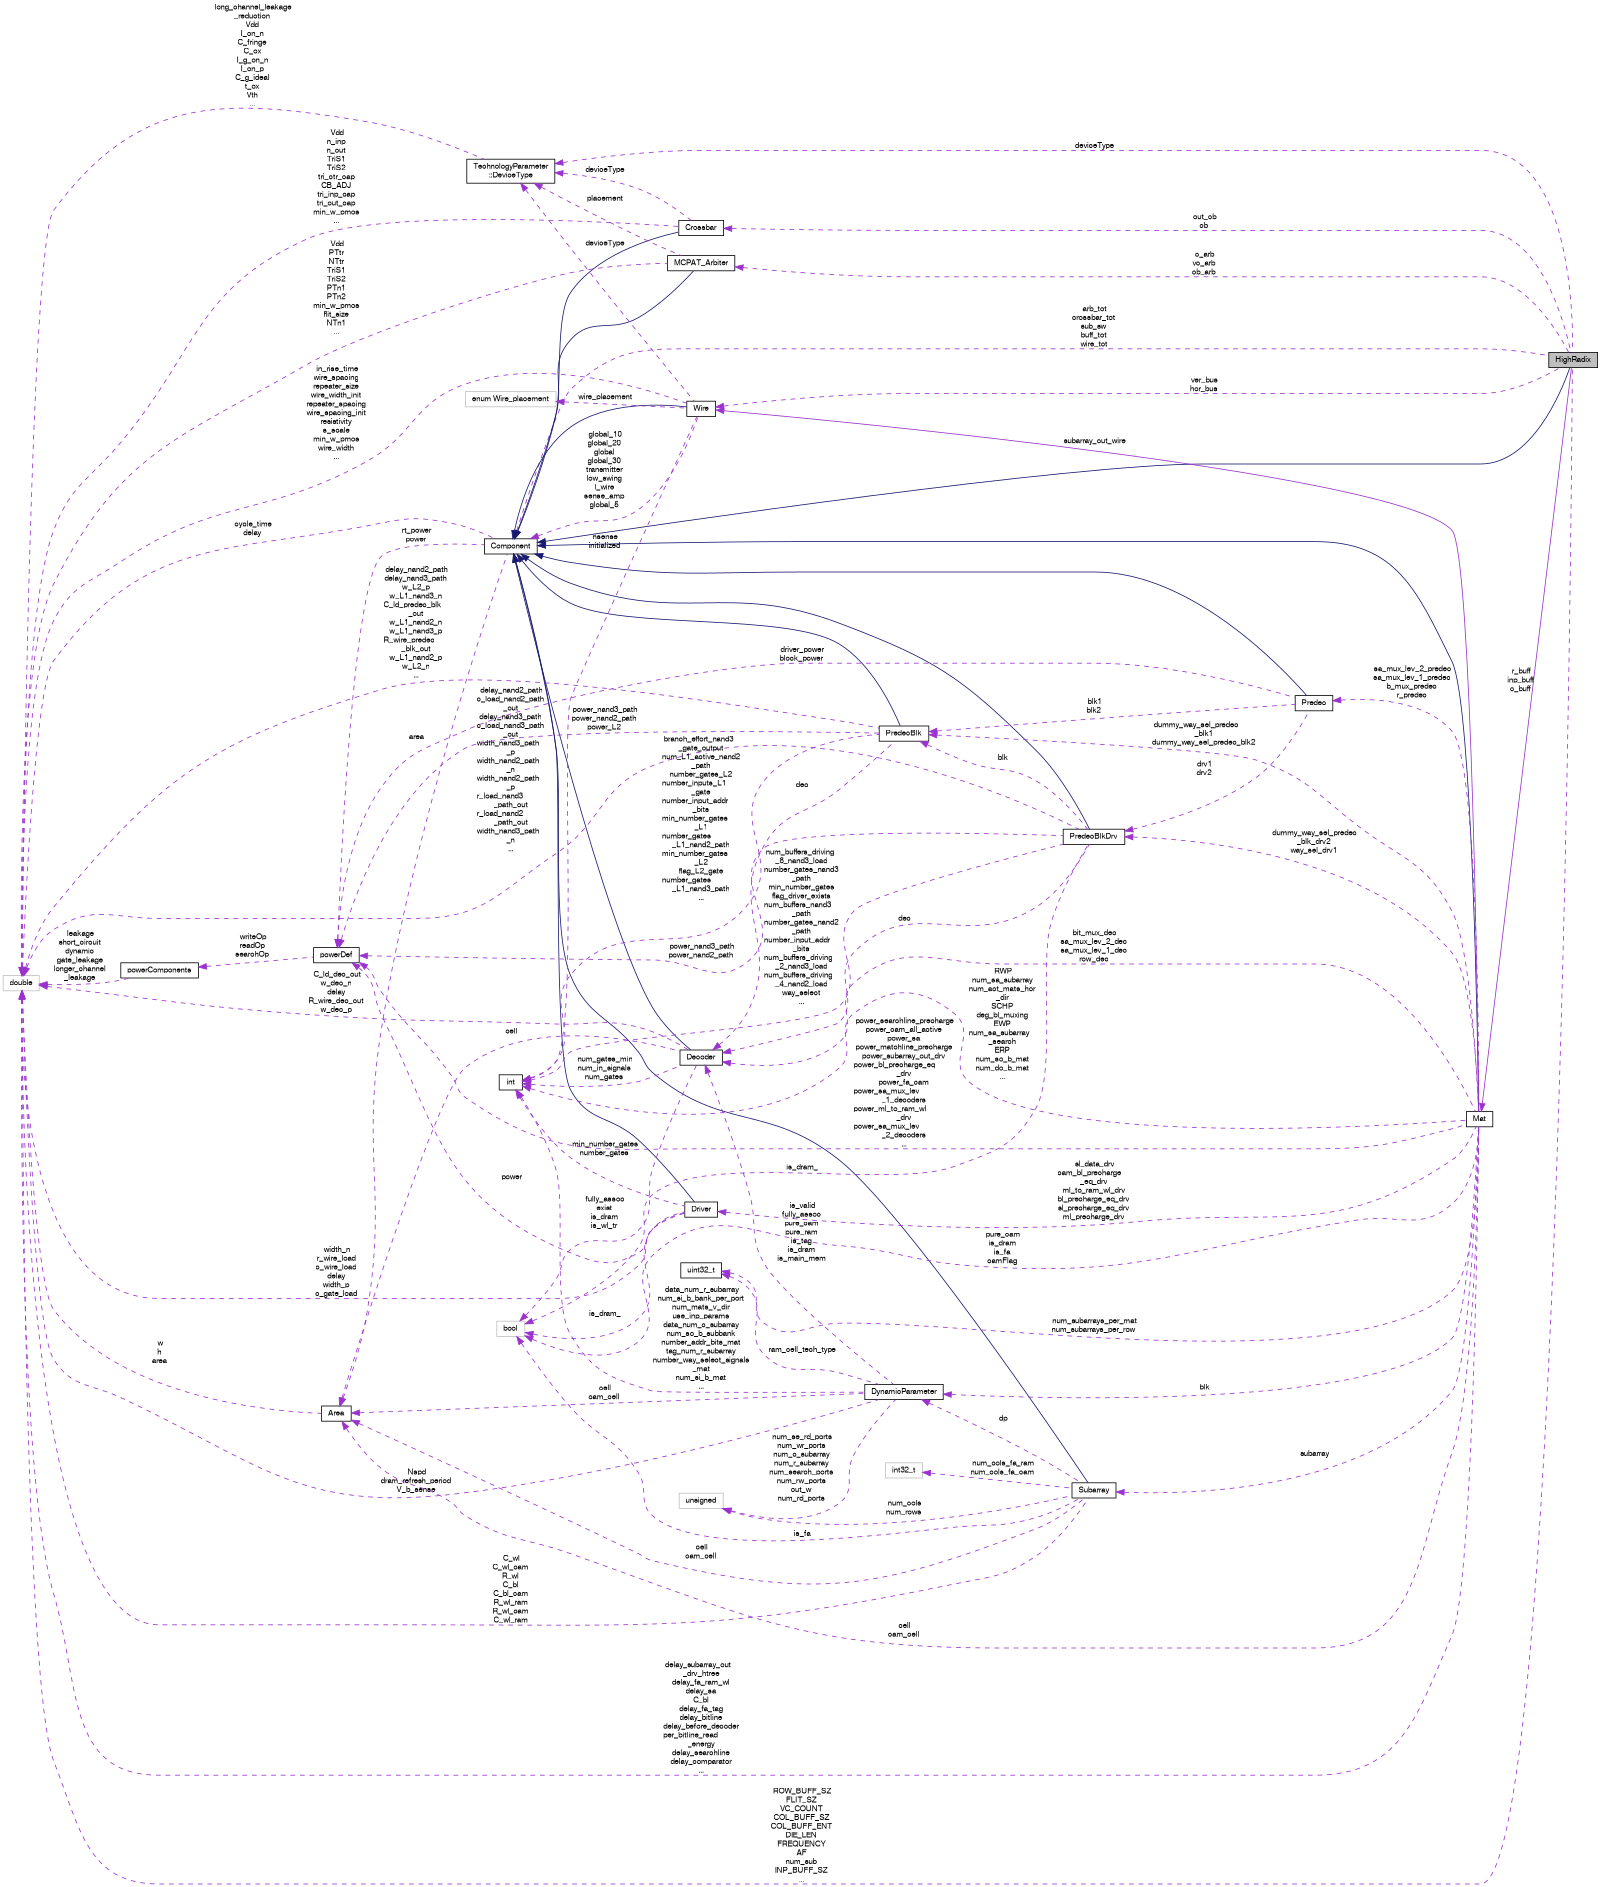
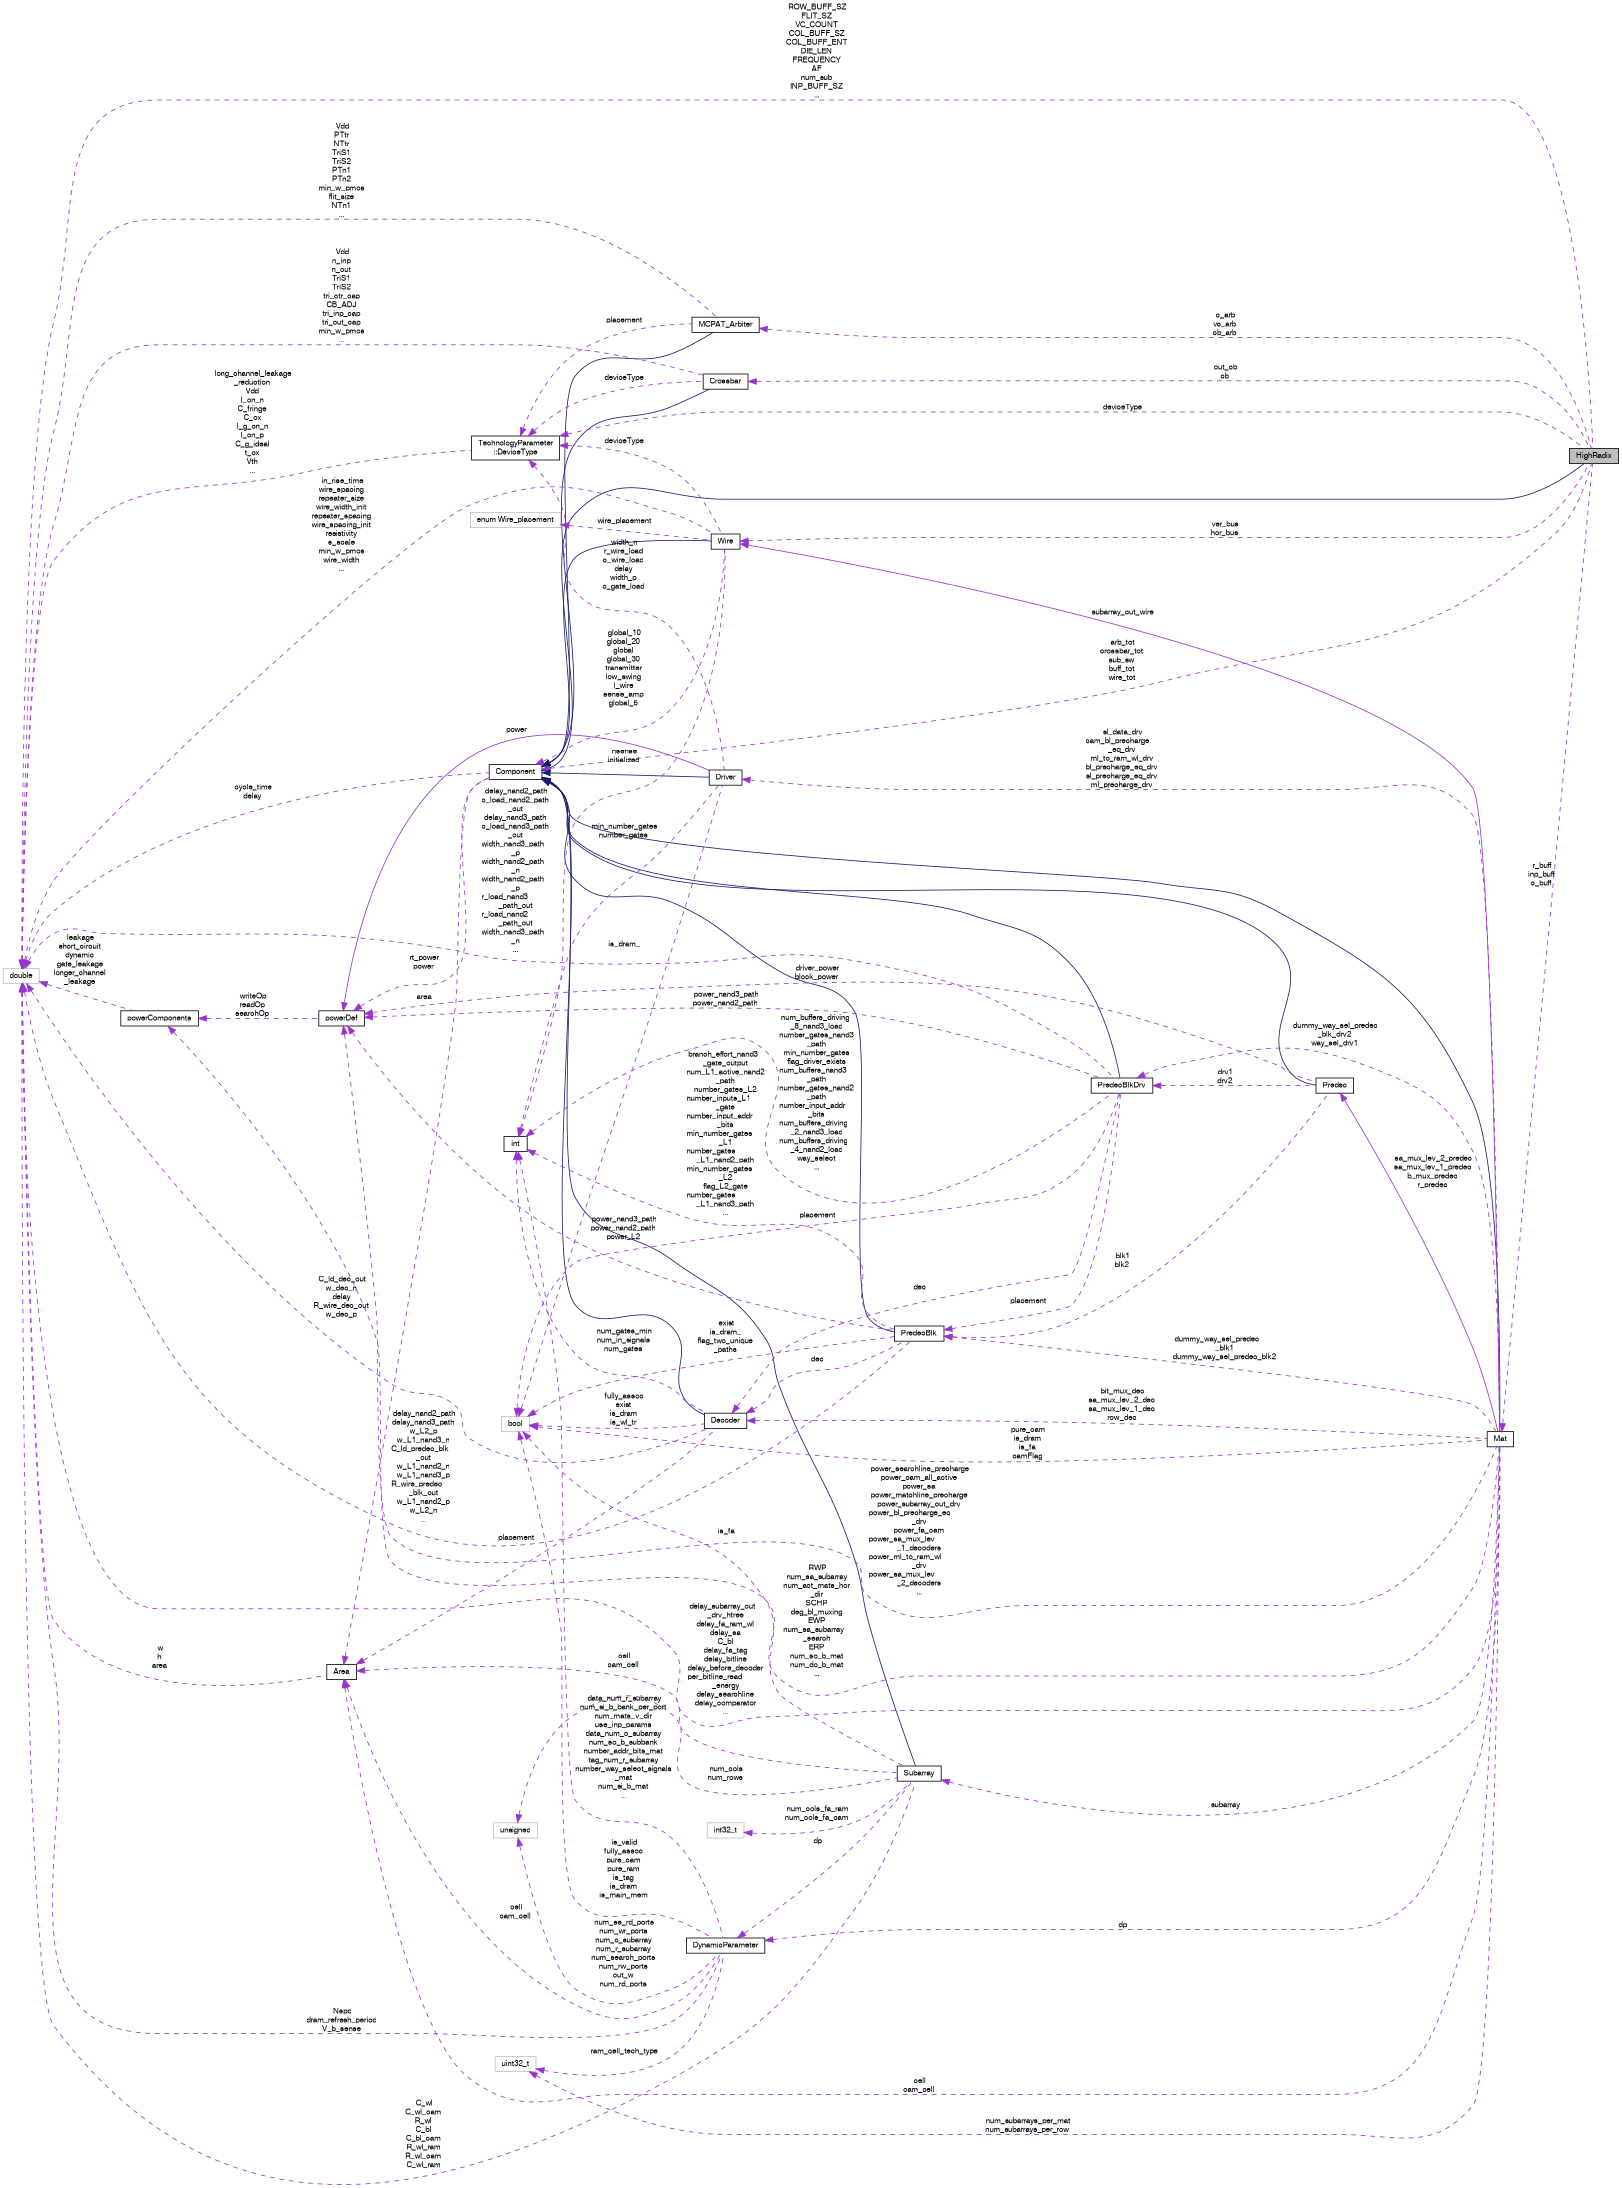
edge "HighRadix" -> "Mat": style solid -> dashed
edge "Mat" -> "Predec": style dashed -> solid
edge "PredecBlkDrv" -> "PredecBlk": label " blk" -> " placement"
edge "Decoder" -> "Area": label " cell" -> " placement"
edge "Mat" -> "int": now "Mat" -> "powerComponents"
edge "PredecBlkDrv" -> "bool": label " is_dram_" -> " placement"
edge "Driver" -> "powerDef": style dashed -> solid
edge "DynamicParameter" -> "Decoder": now "DynamicParameter" -> "bool"
node "uint32_t": color black -> grey75
edge "Driver" -> "double": now "Driver" -> "TechnologyParameter ::DeviceType"
edge "PredecBlk" -> "bool": added, label "exist is_dram_ flag_two_unique _paths"
edge "Mat" -> "DynamicParameter": label " blk" -> " dp"
